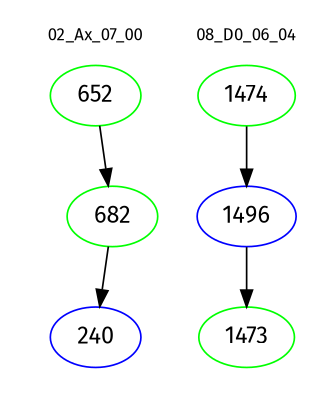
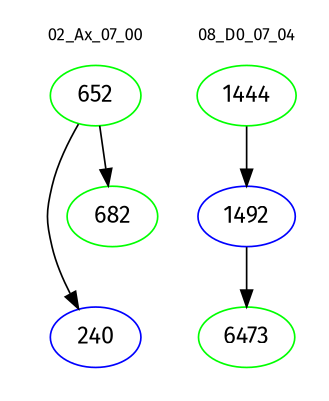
cluster "08_D0_06_04": label "08_D0_06_04" -> "08_D0_07_04"
node "1474": label "1474" -> "1444"
node "1496": label "1496" -> "1492"
edge "682" -> "240": now "652" -> "240"
node "1473": label "1473" -> "6473"
